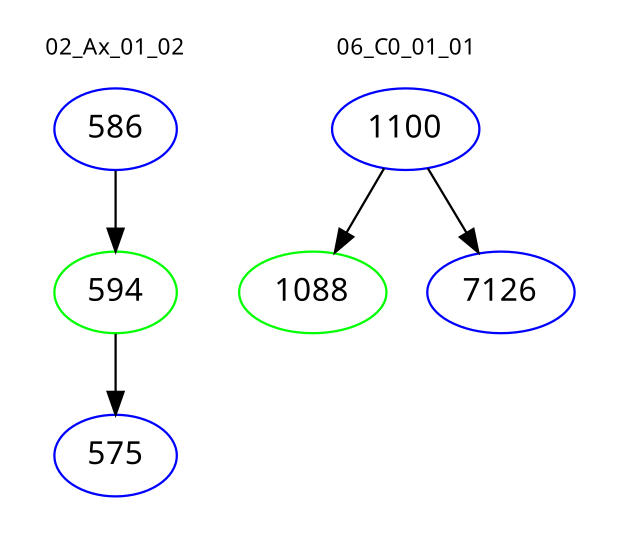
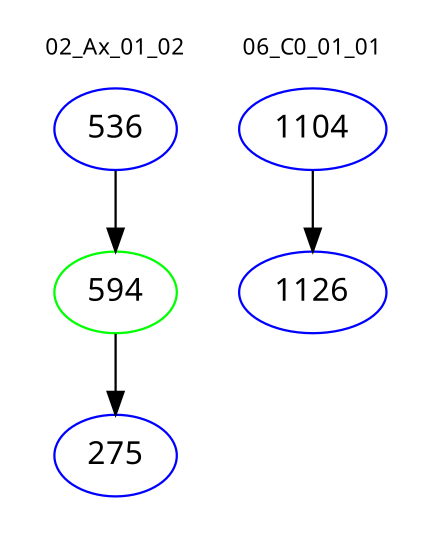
node "586": label "586" -> "536"
node "1100": label "1100" -> "1104"
node "1088": removed
node "7126": label "7126" -> "1126"
node "575": label "575" -> "275"
